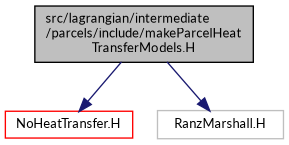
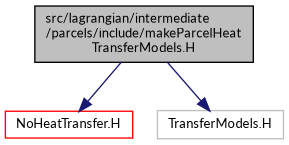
node "RanzMarshall.H": label "RanzMarshall.H" -> "TransferModels.H"
